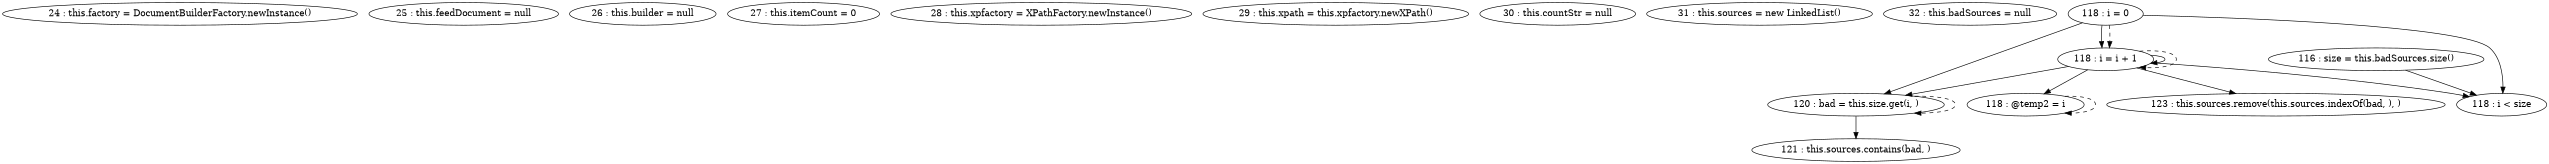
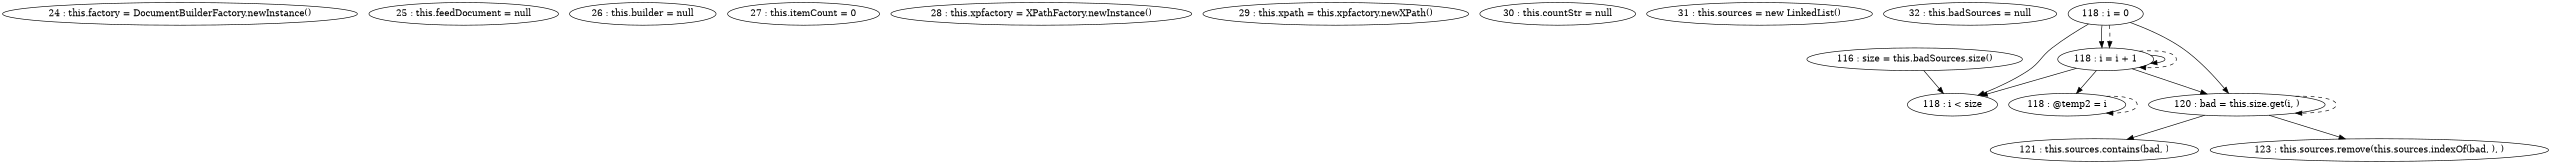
edge "118 : i = i + 1" -> "123 : this.sources.remove(this.sources.indexOf(bad, ), )": now "120 : bad = this.size.get(i, )" -> "123 : this.sources.remove(this.sources.indexOf(bad, ), )"
